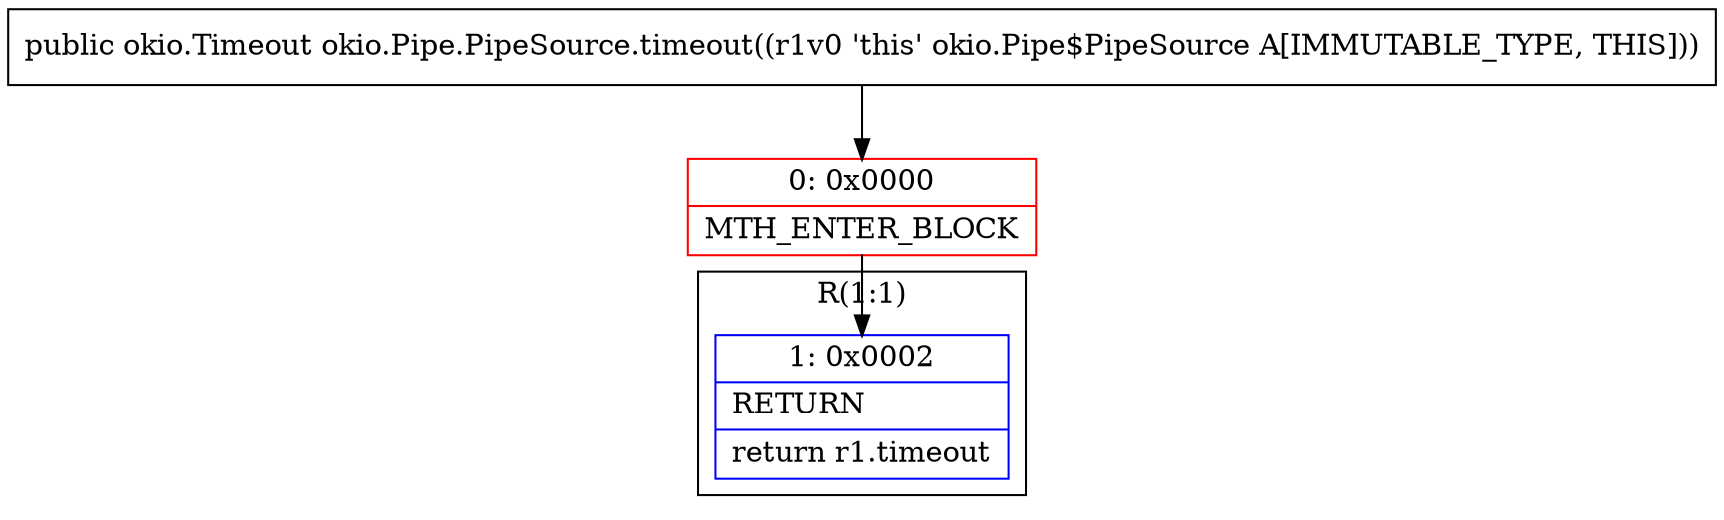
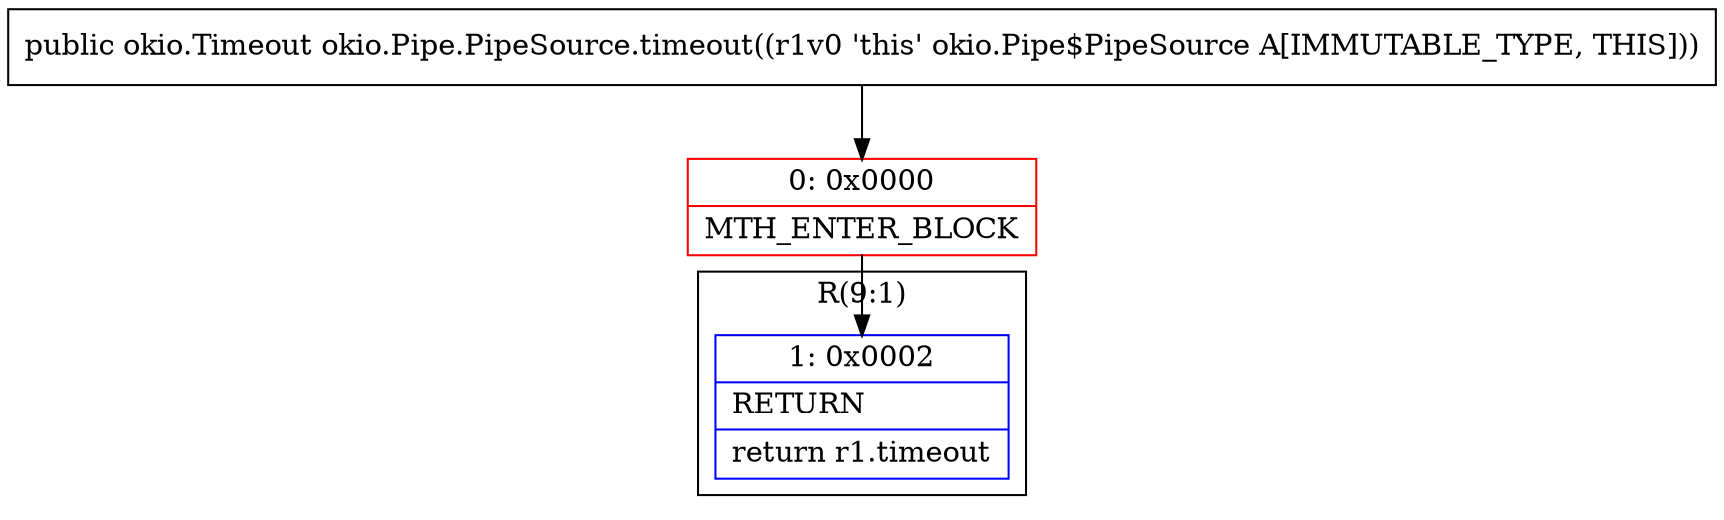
cluster "R(1:1)": label "R(1:1)" -> "R(9:1)"
